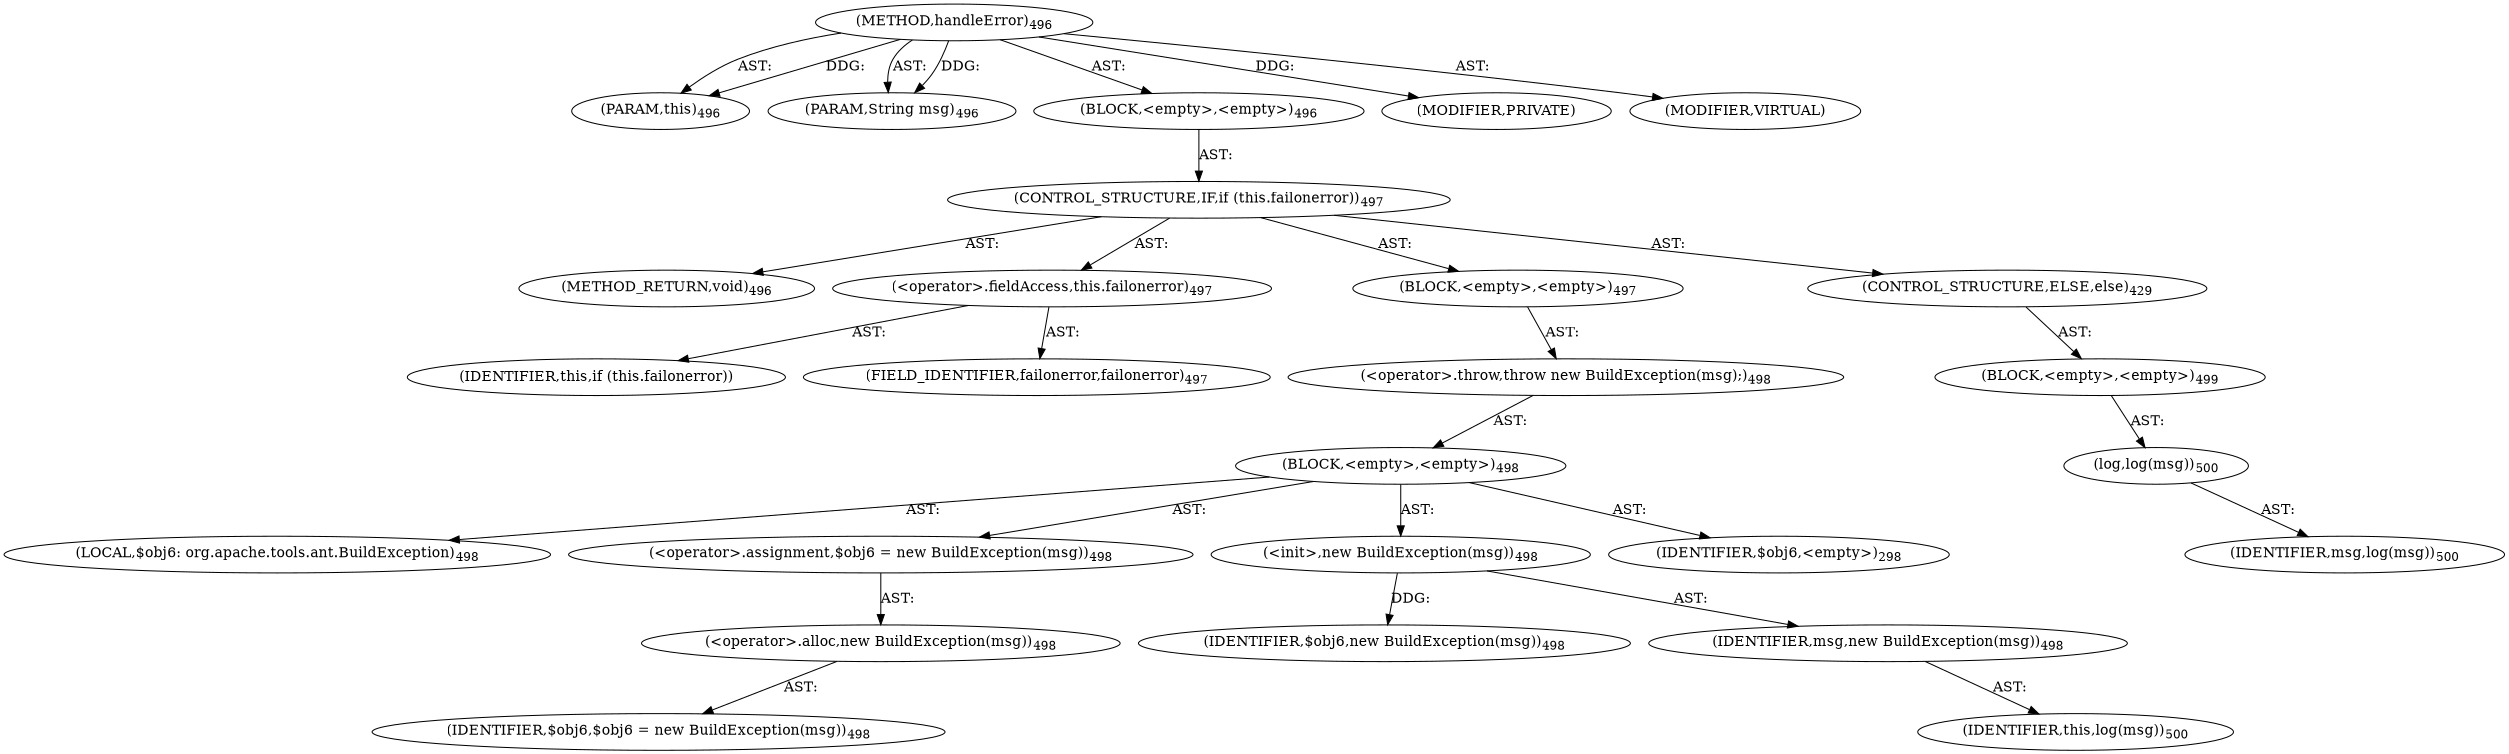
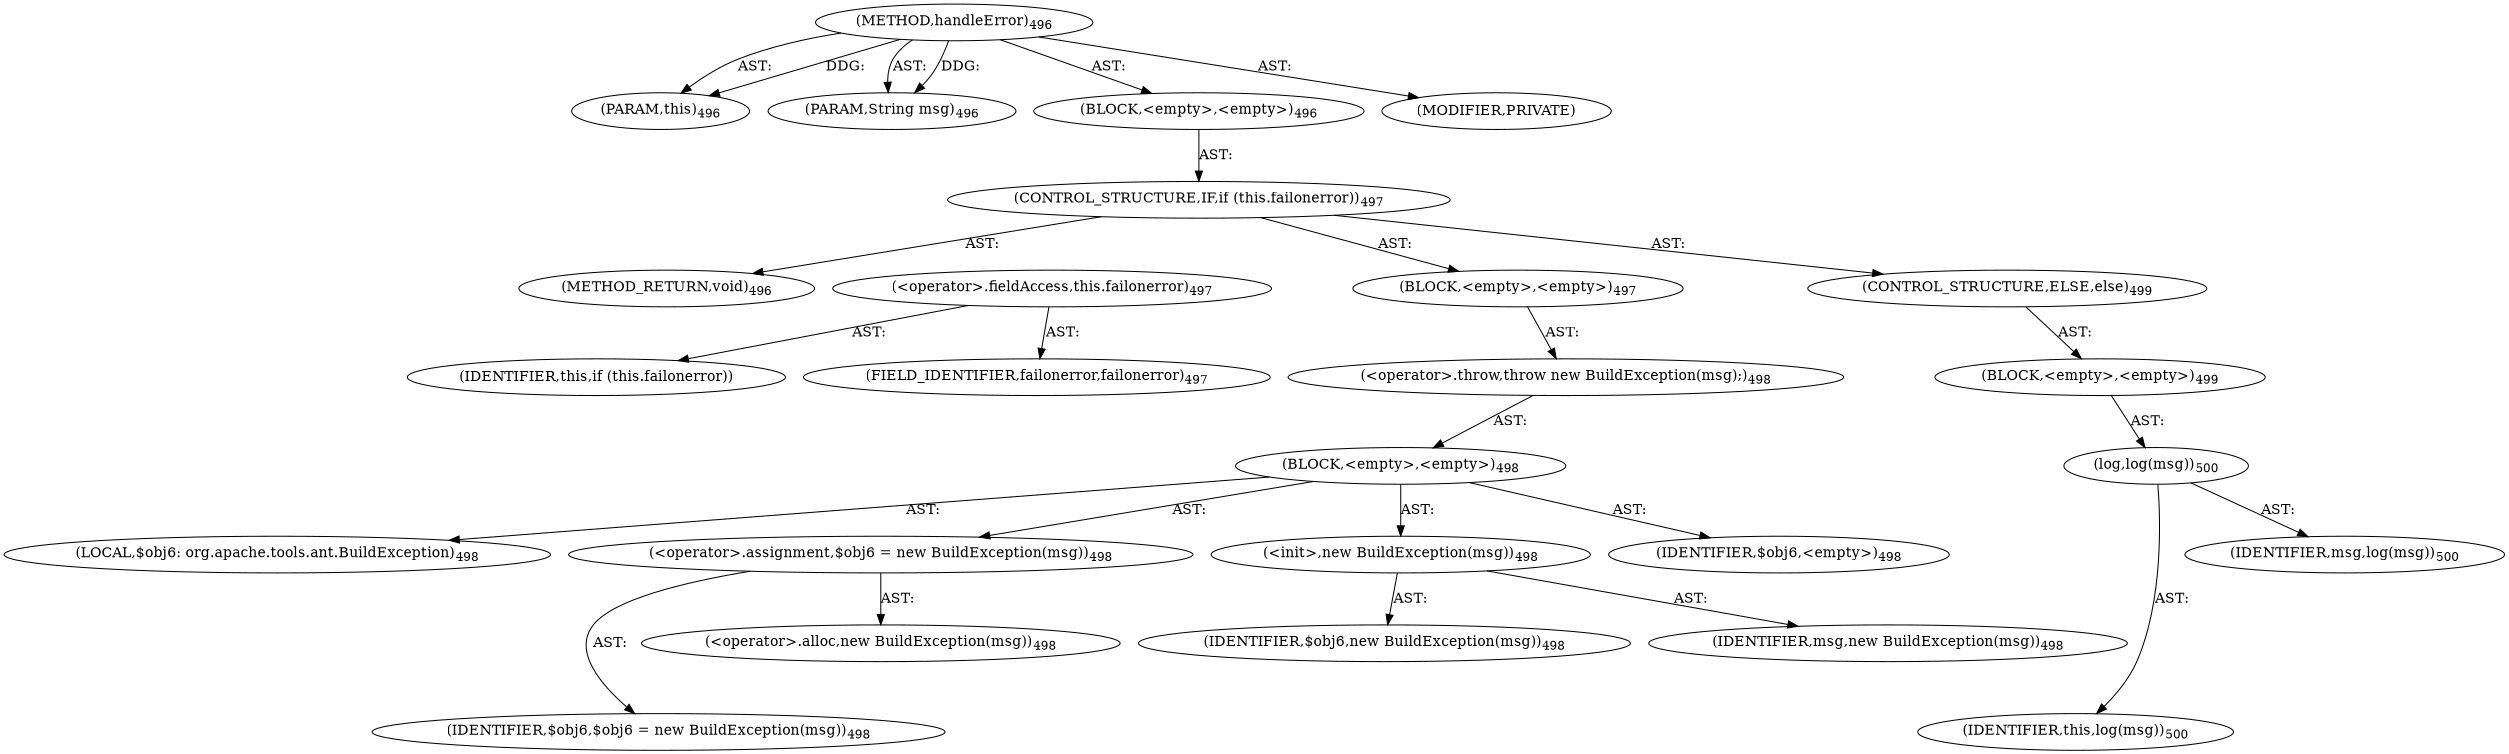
edge "(METHOD,handleError)" -> "(MODIFIER,PRIVATE)": label "DDG: " -> "AST: "
node "(MODIFIER,VIRTUAL)": removed
edge "(CONTROL_STRUCTURE,IF,if (this.failonerror))" -> "(<operator>.fieldAccess,this.failonerror)": removed, label "AST:"
node "(CONTROL_STRUCTURE,ELSE,else)": text "429" -> "499"
node "(IDENTIFIER,$obj6,<empty>)": text "298" -> "498"
edge "(<init>,new BuildException(msg))" -> "(IDENTIFIER,$obj6,new BuildException(msg))": label "DDG: " -> "AST: "
edge "(IDENTIFIER,msg,new BuildException(msg))" -> "(IDENTIFIER,this,log(msg))": now "(log,log(msg))" -> "(IDENTIFIER,this,log(msg))"
edge "(<operator>.alloc,new BuildException(msg))" -> "(IDENTIFIER,$obj6,$obj6 = new BuildException(msg))": now "(<operator>.assignment,$obj6 = new BuildException(msg))" -> "(IDENTIFIER,$obj6,$obj6 = new BuildException(msg))"
